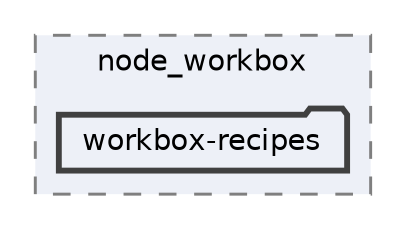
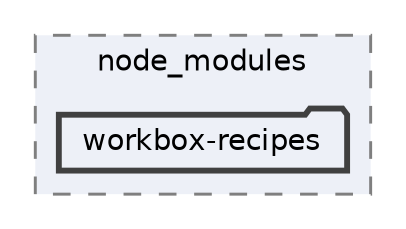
cluster "node_workbox": label "node_workbox" -> "node_modules"
